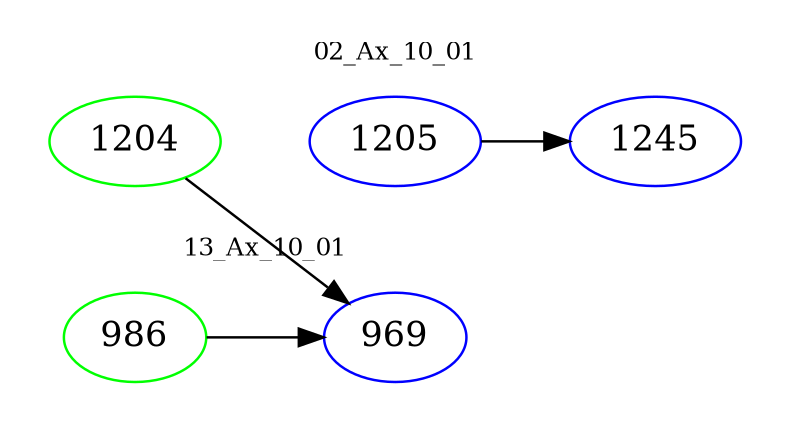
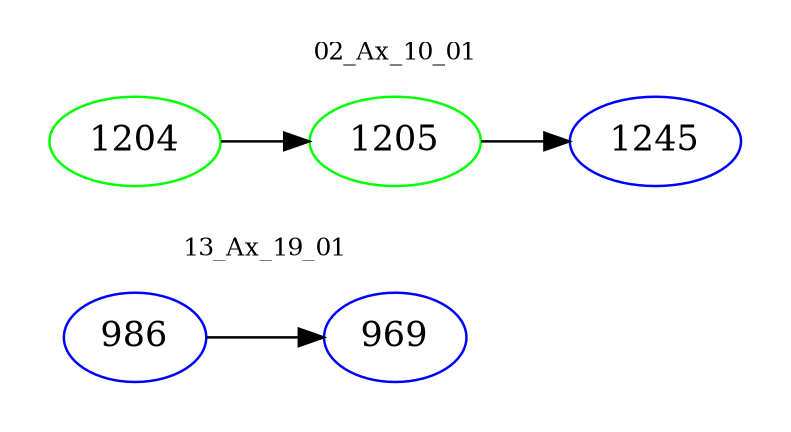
node "1205": color blue -> green
edge "1204" -> "969": now "1204" -> "1205"
cluster "13_Ax_10_01": label "13_Ax_10_01" -> "13_Ax_19_01"
node "986": color green -> blue
